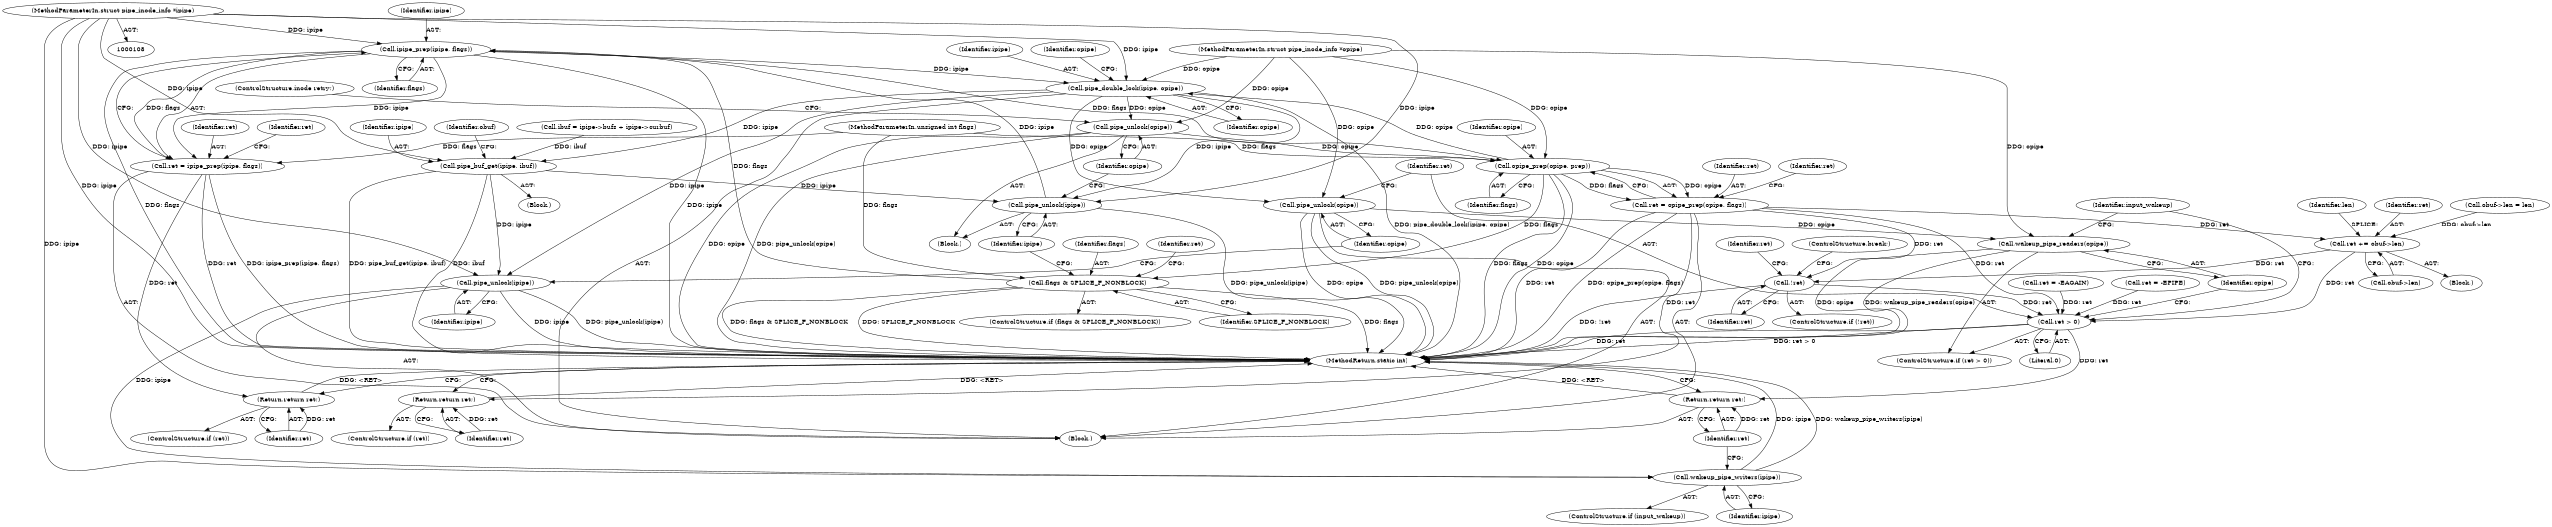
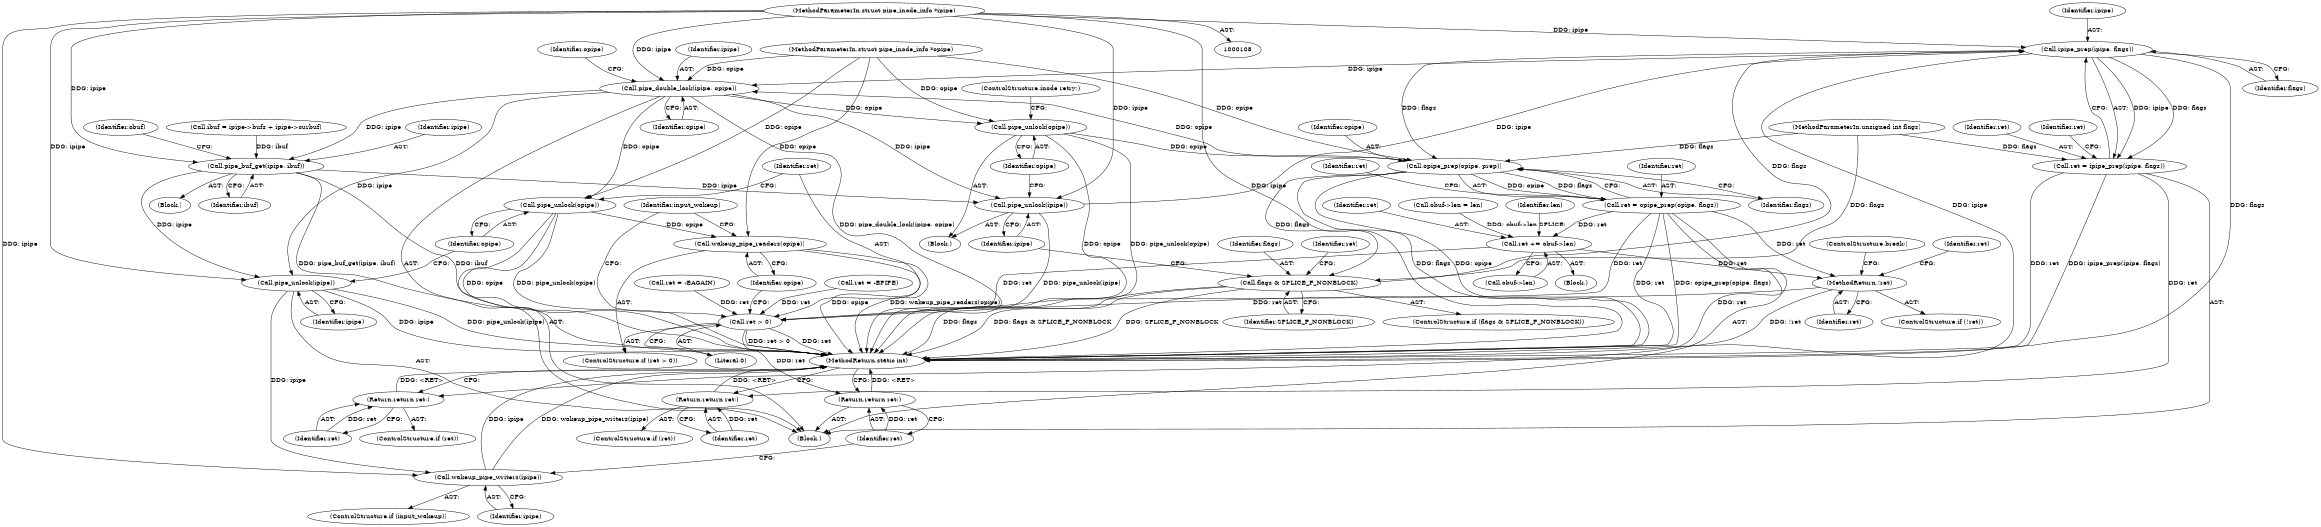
node "(Identifier,ibuf)": added
node "(Call,!ret)": label "(Call,!ret)" -> "(MethodReturn,!ret)"
